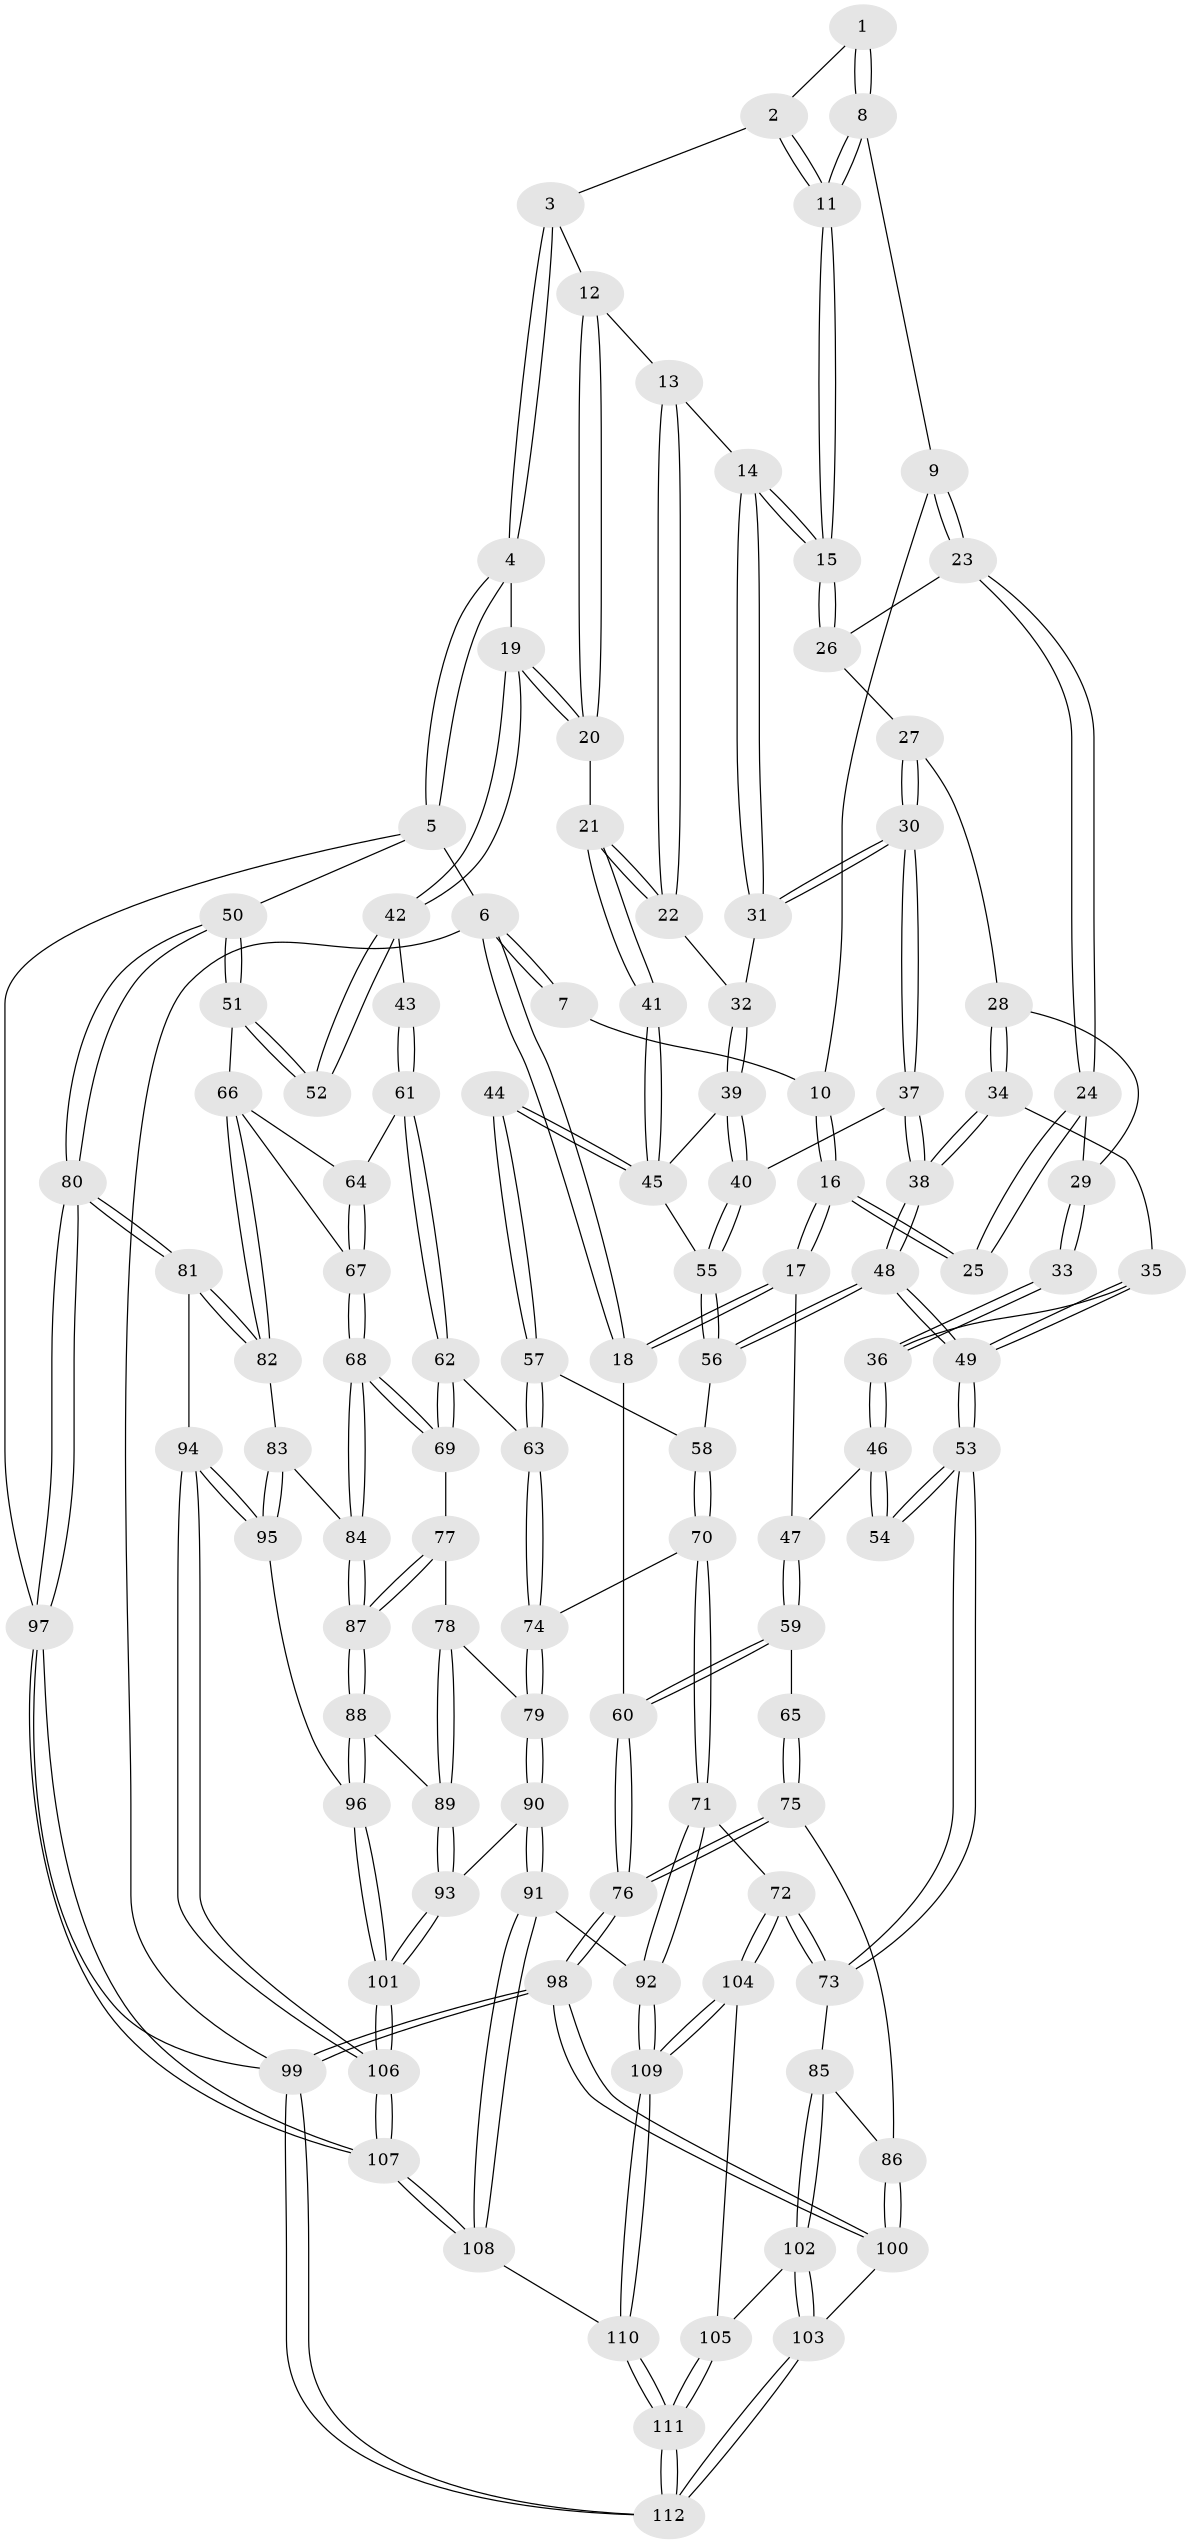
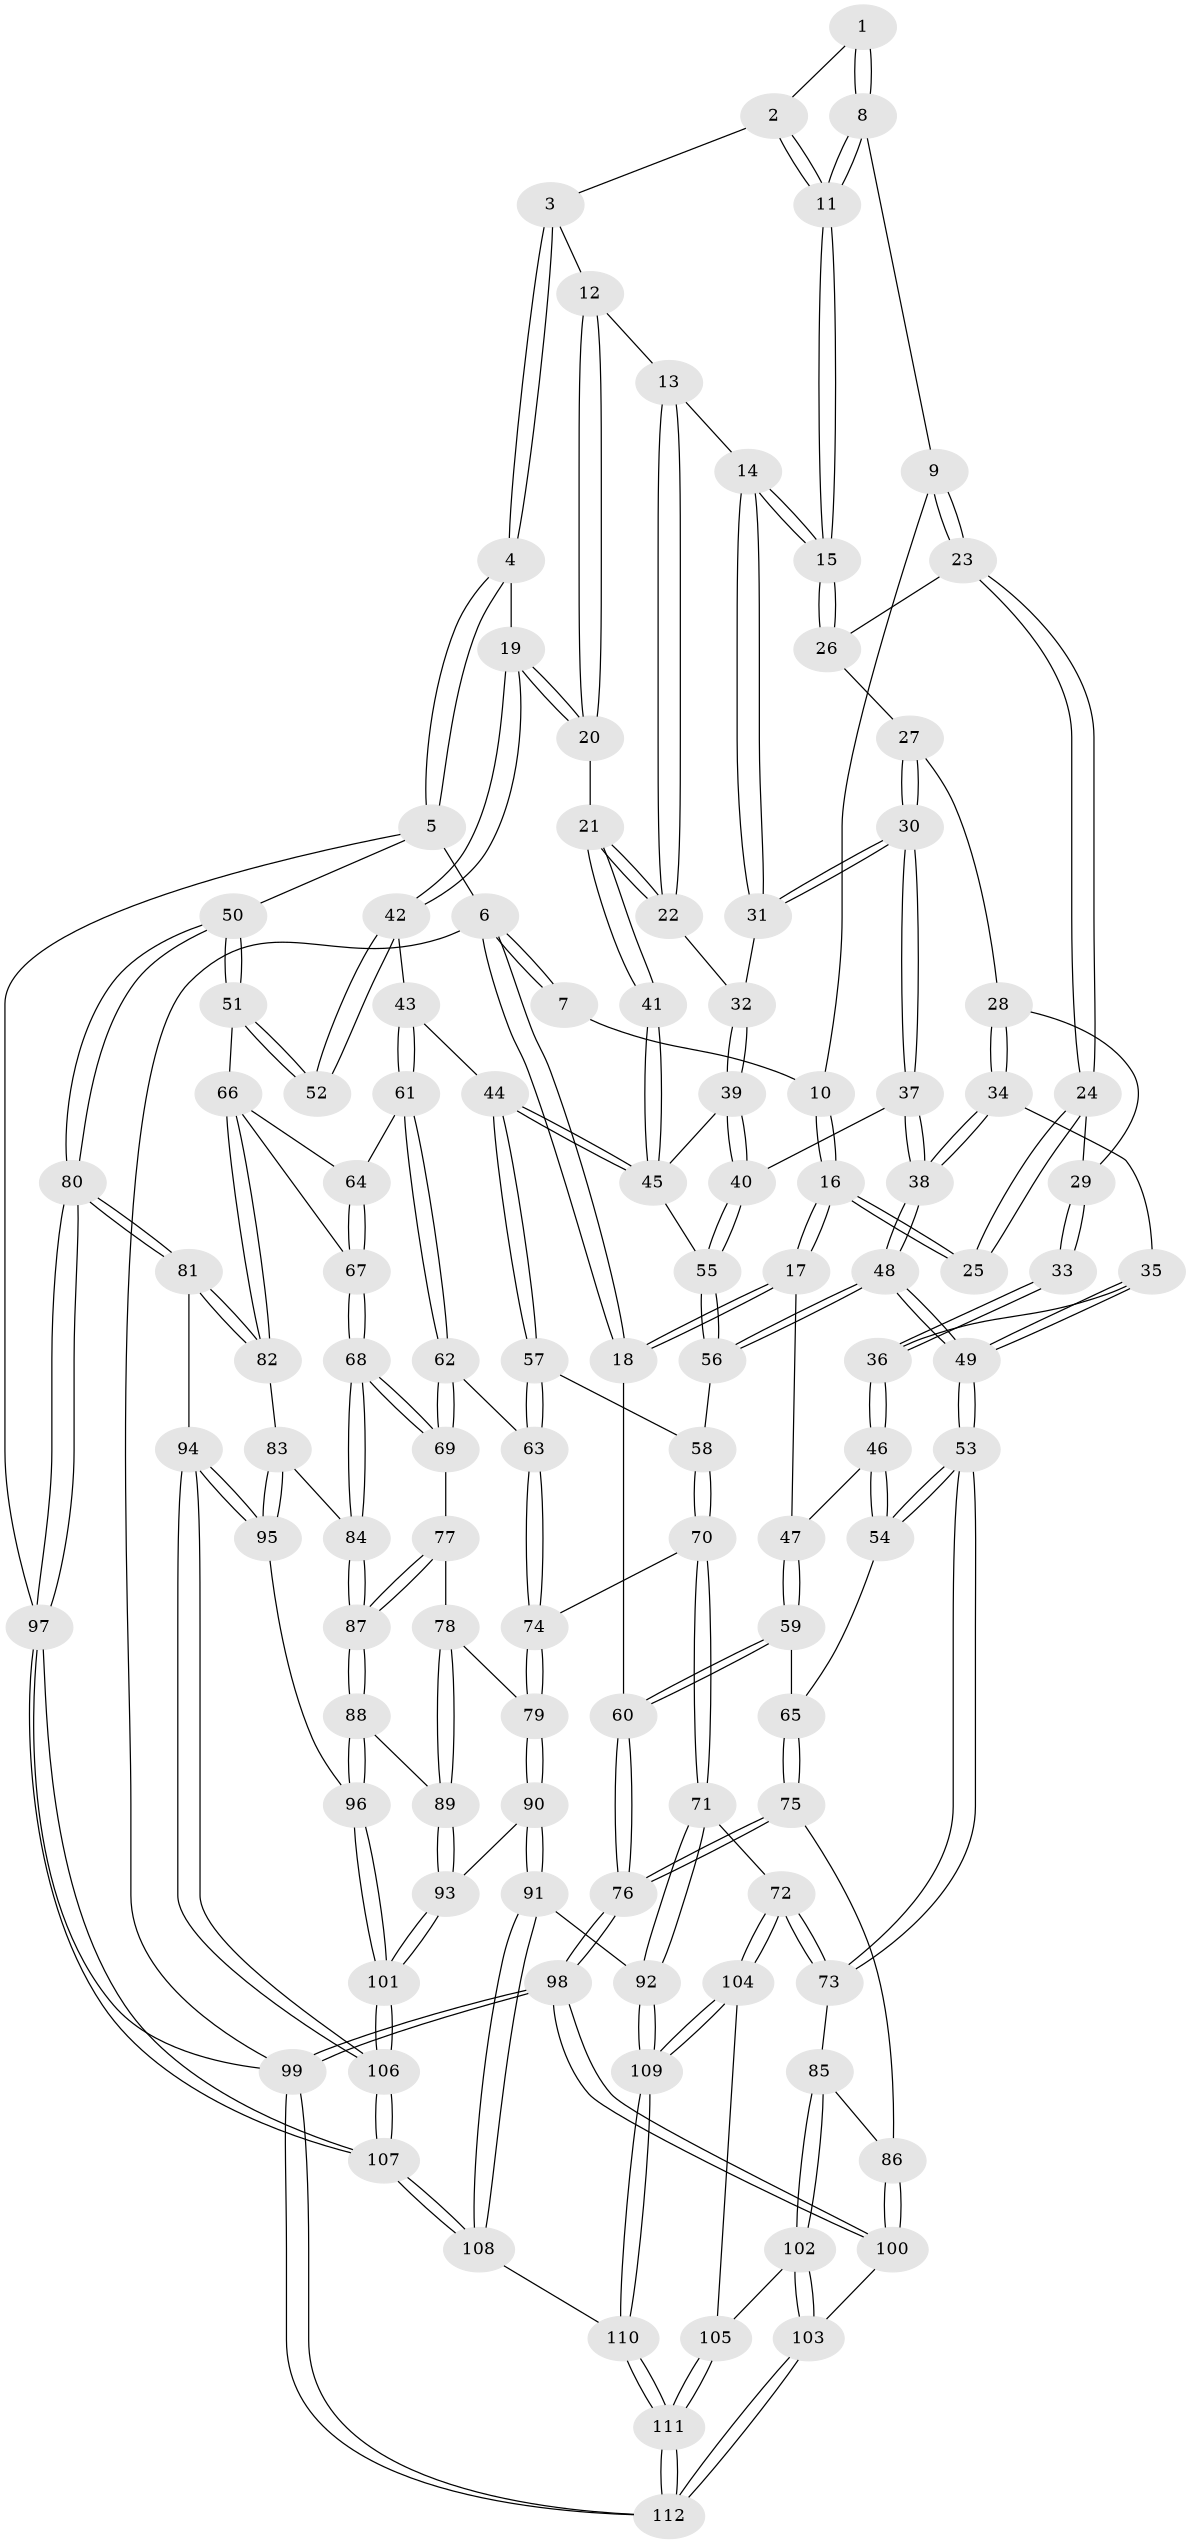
edge "43" -- "44": added
edge "54" -- "65": added
